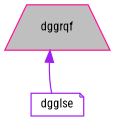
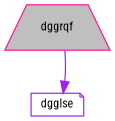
edge "dgglse" -> "dggrqf": reversed
